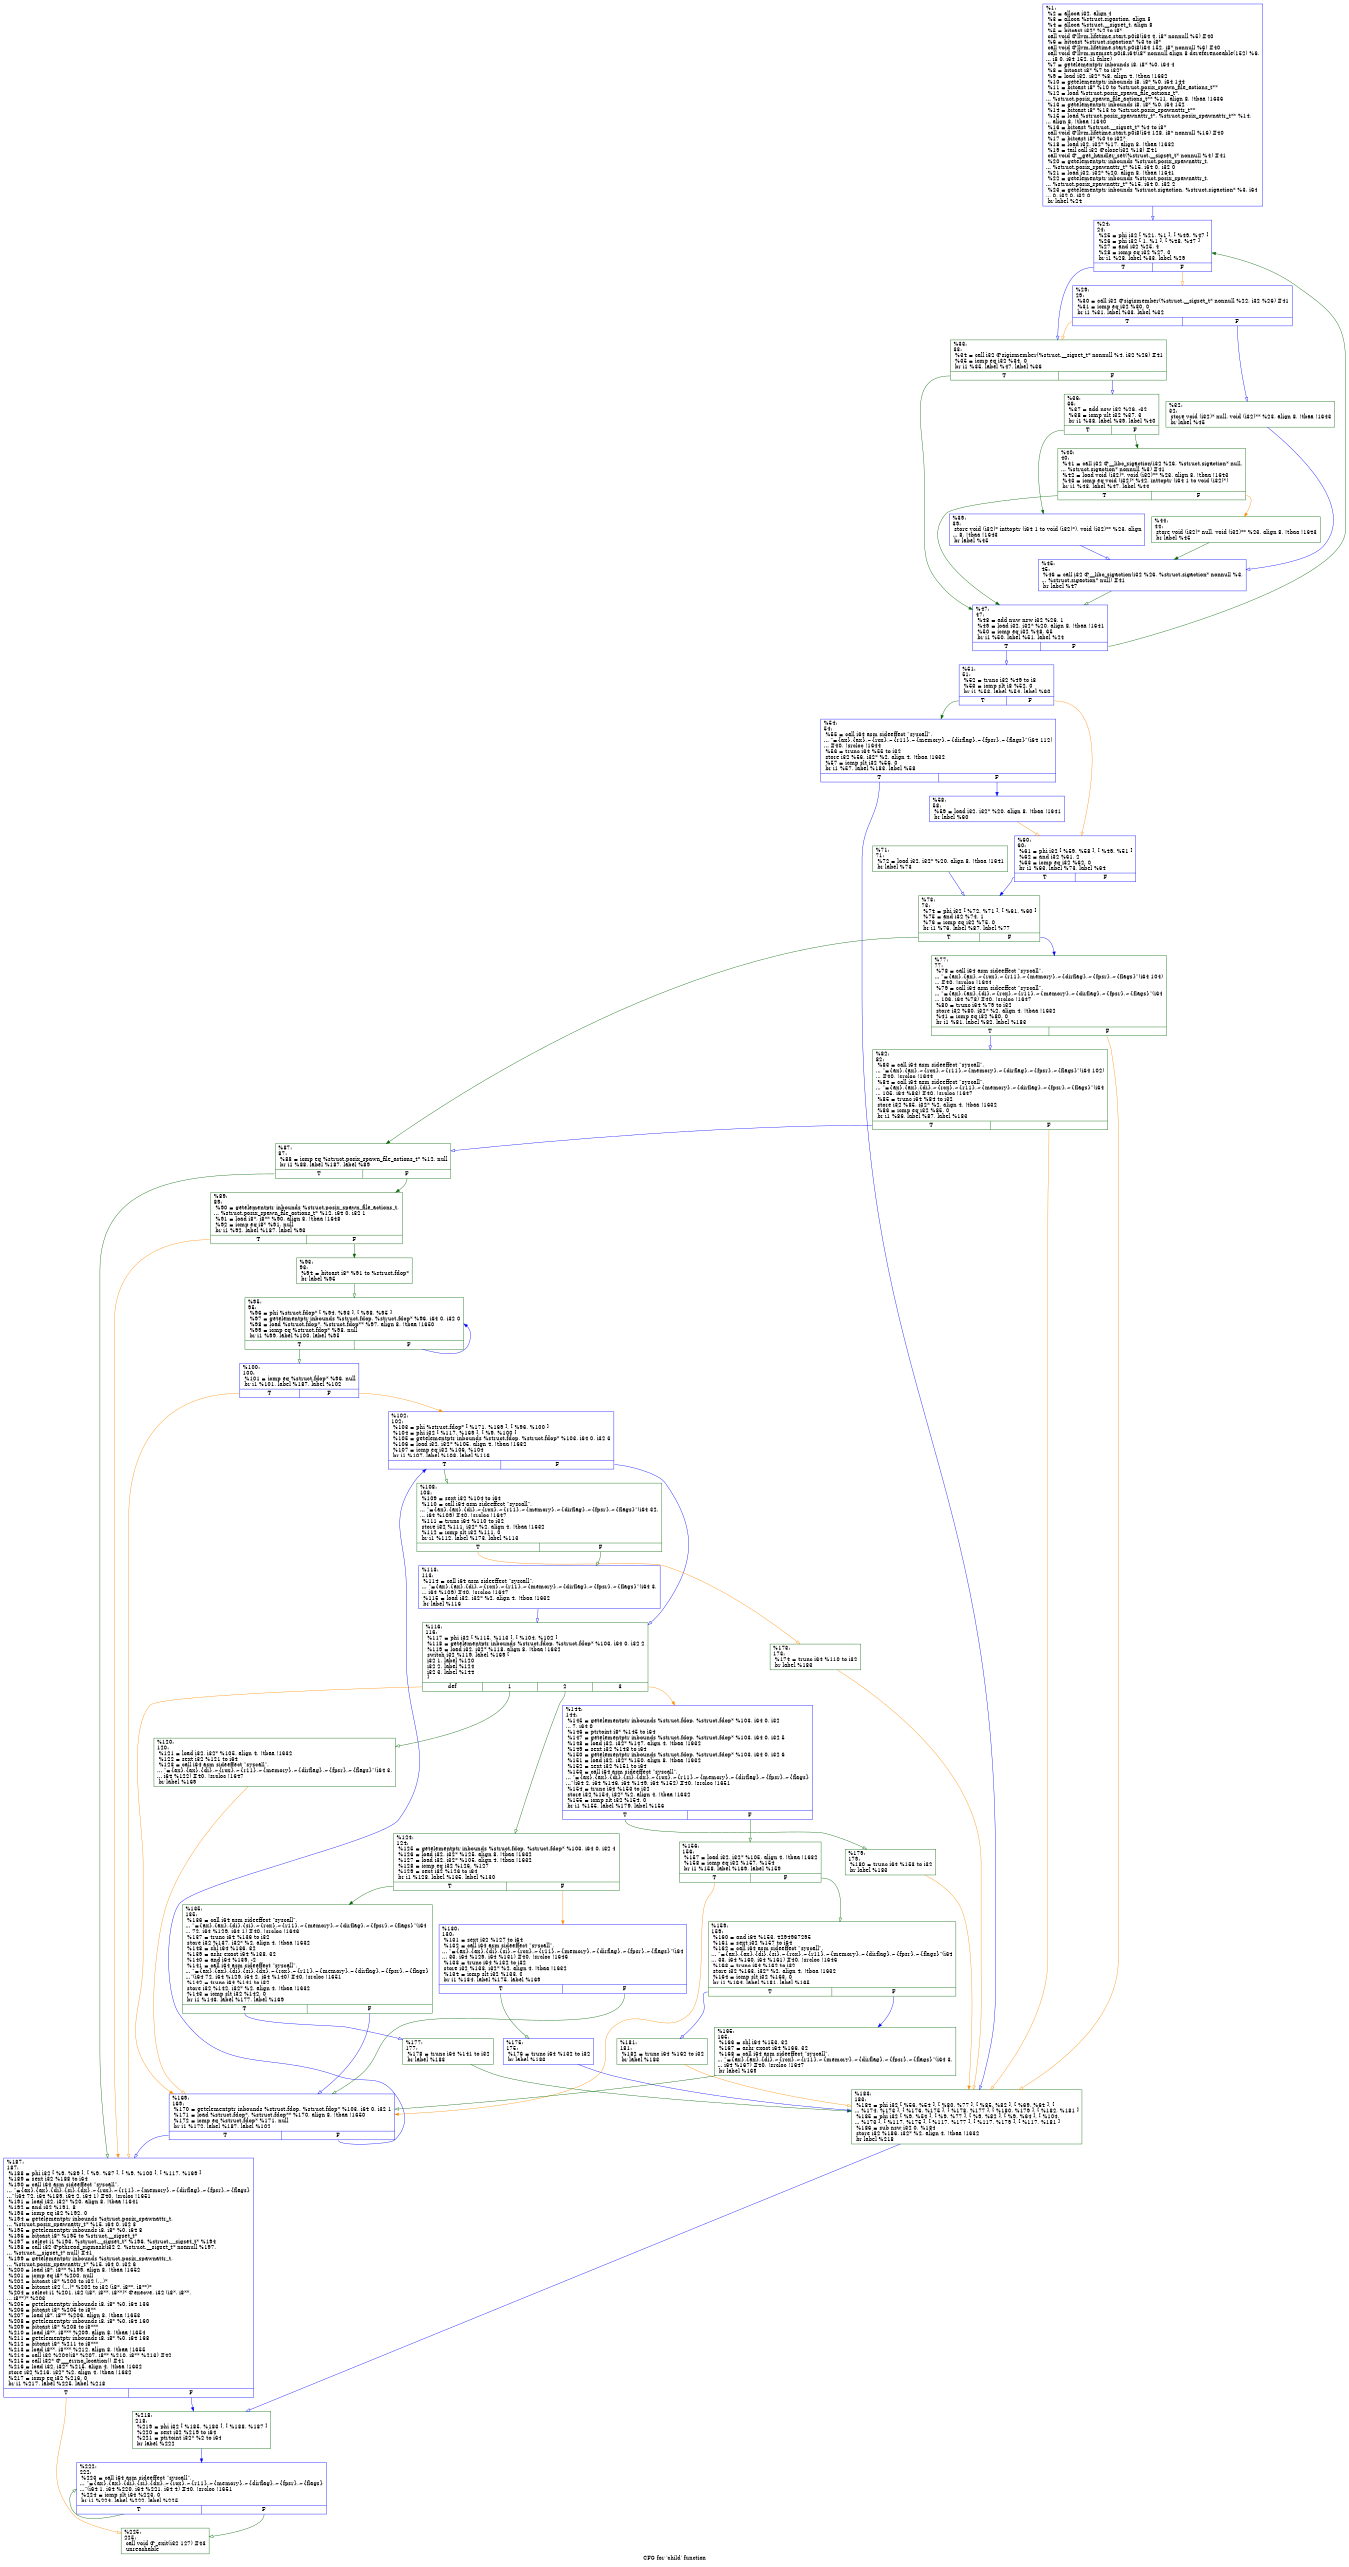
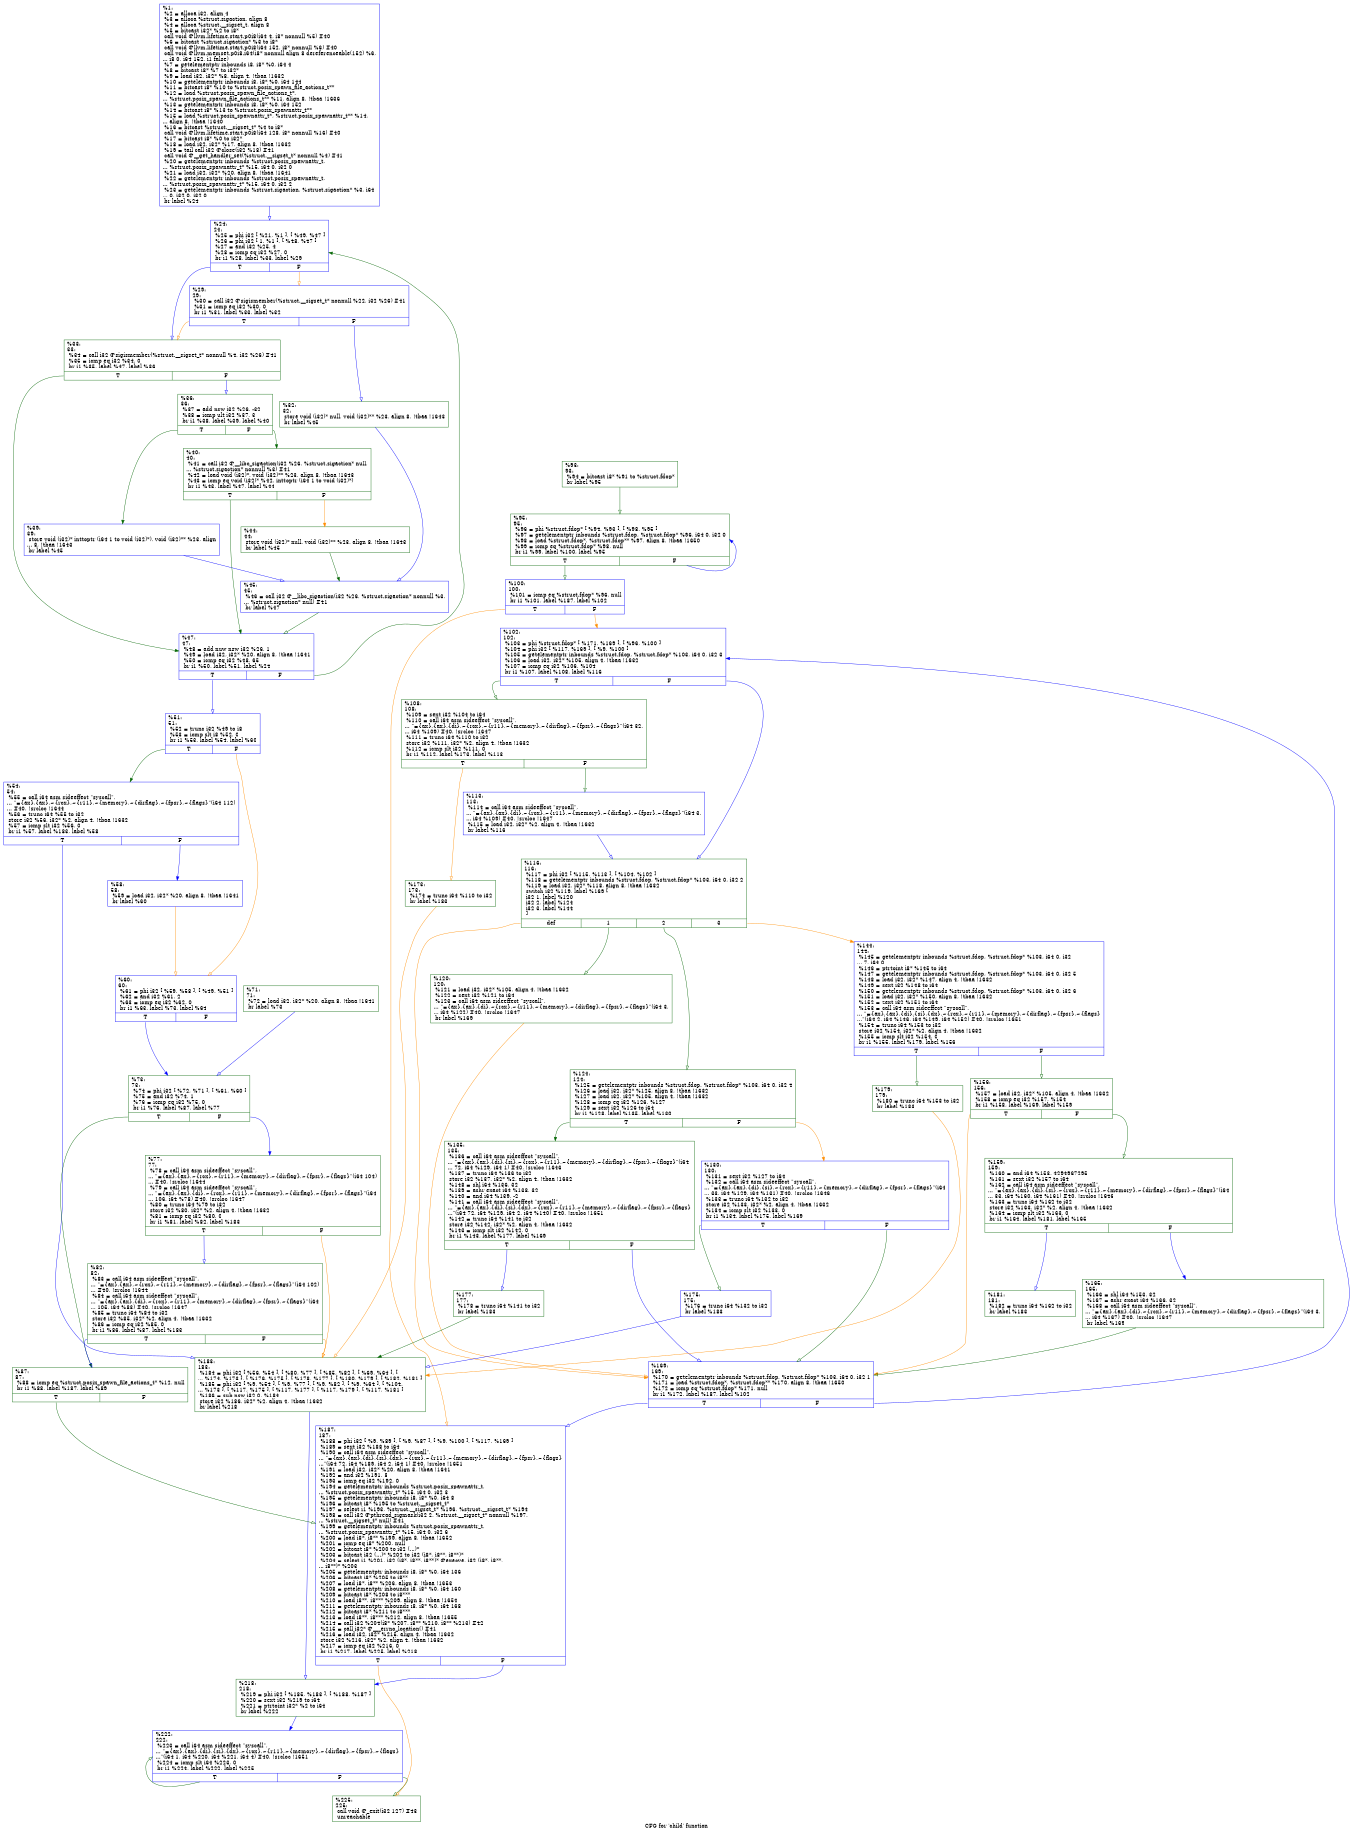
node "%77:": text "%41 = icmp eq i32 %80, 0" -> "%81 = icmp eq i32 %80, 0"
node "%89:": removed
edge "%181:" -> "%183:": removed
